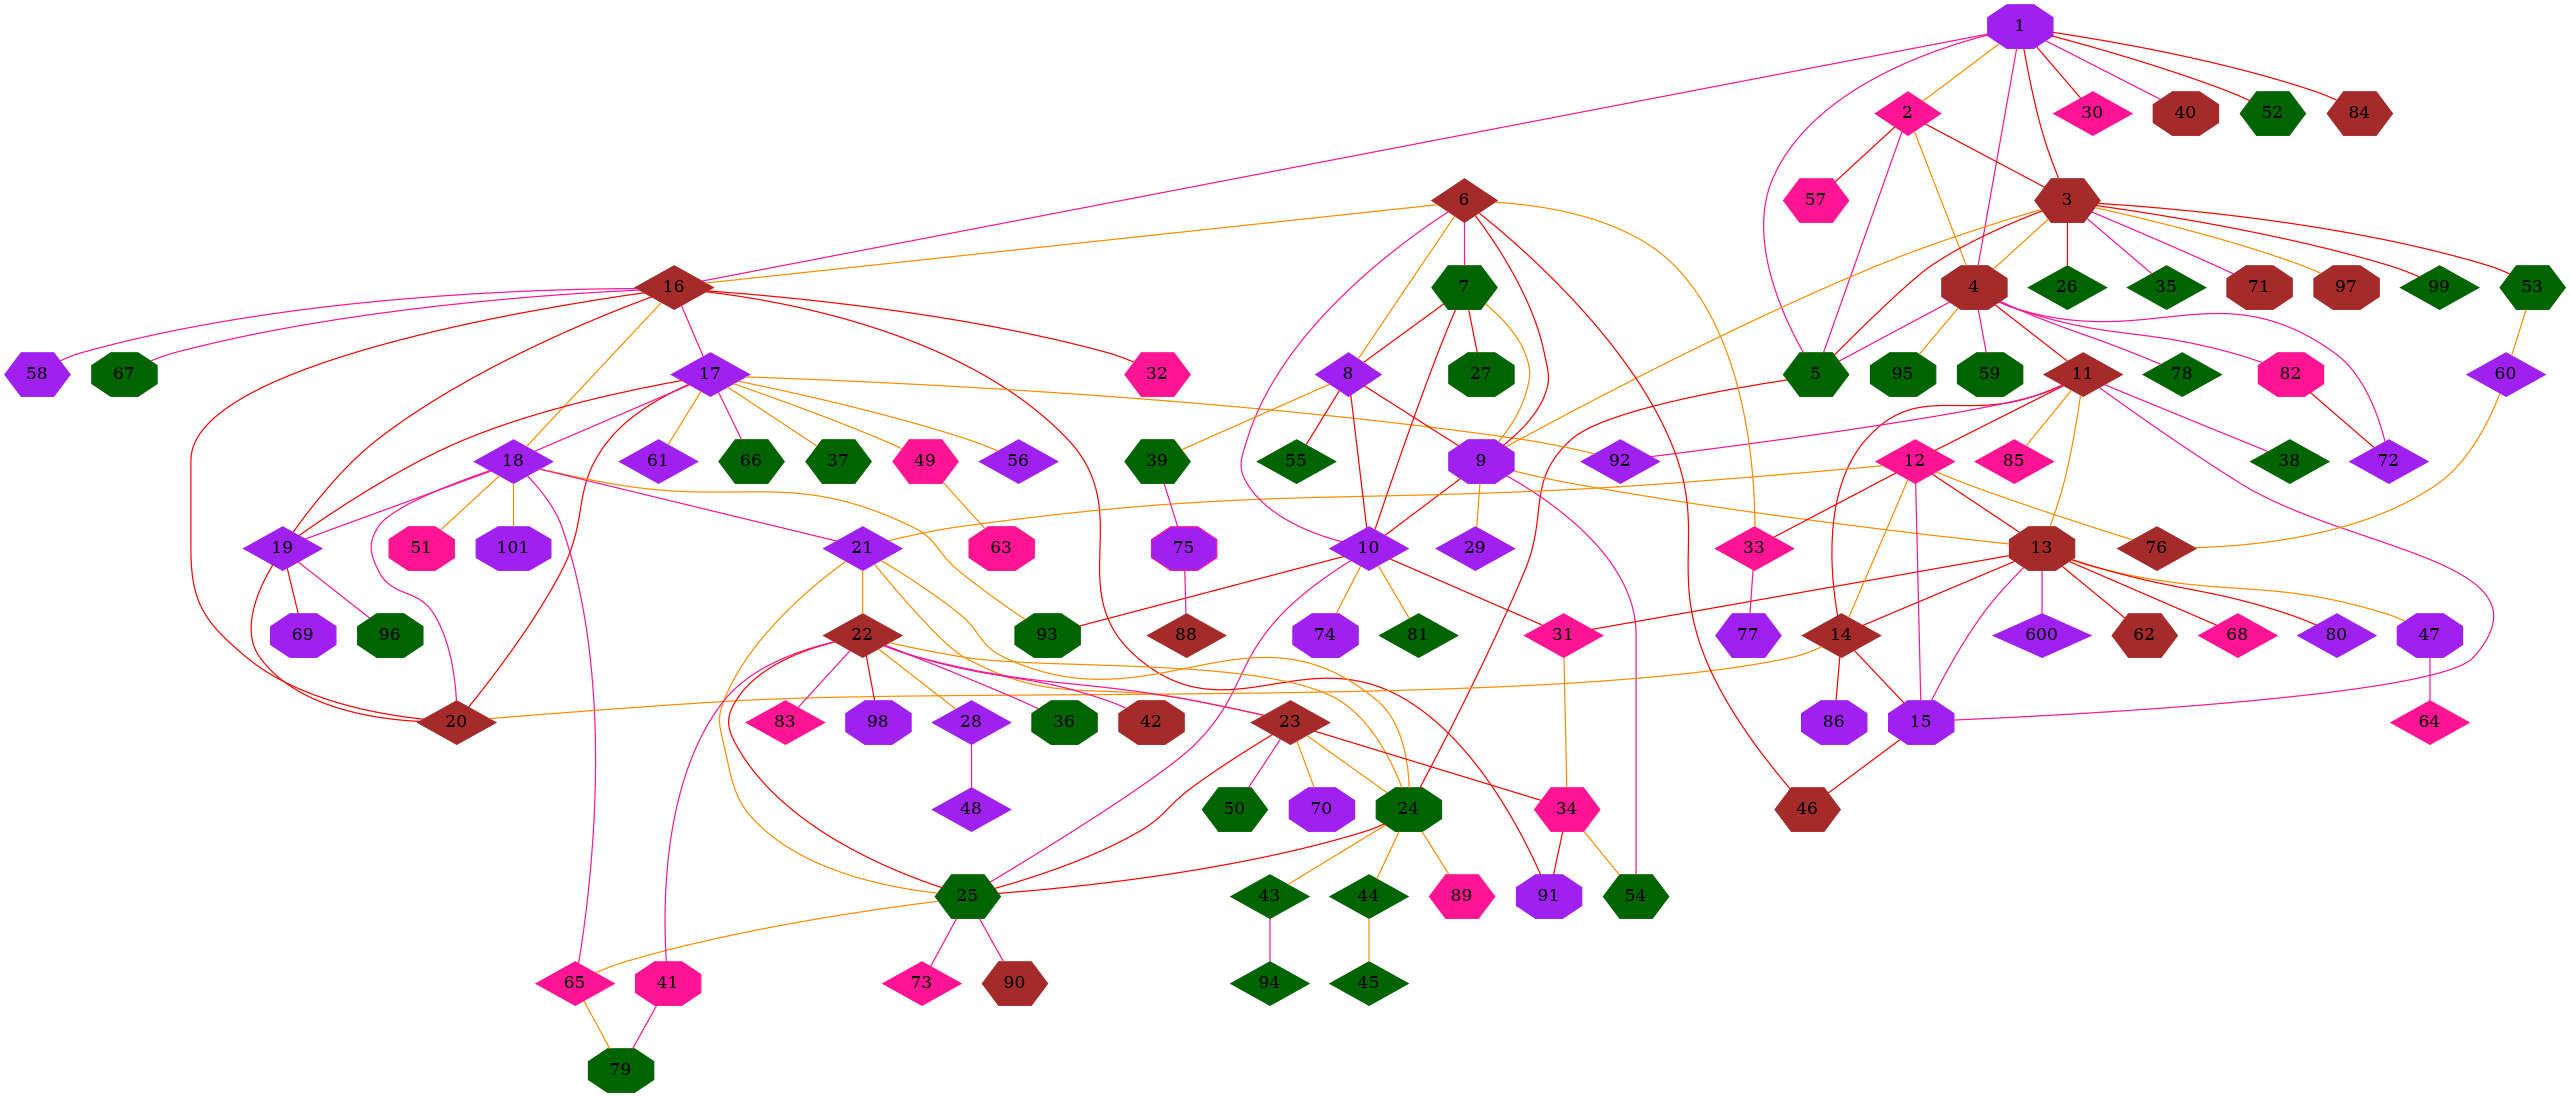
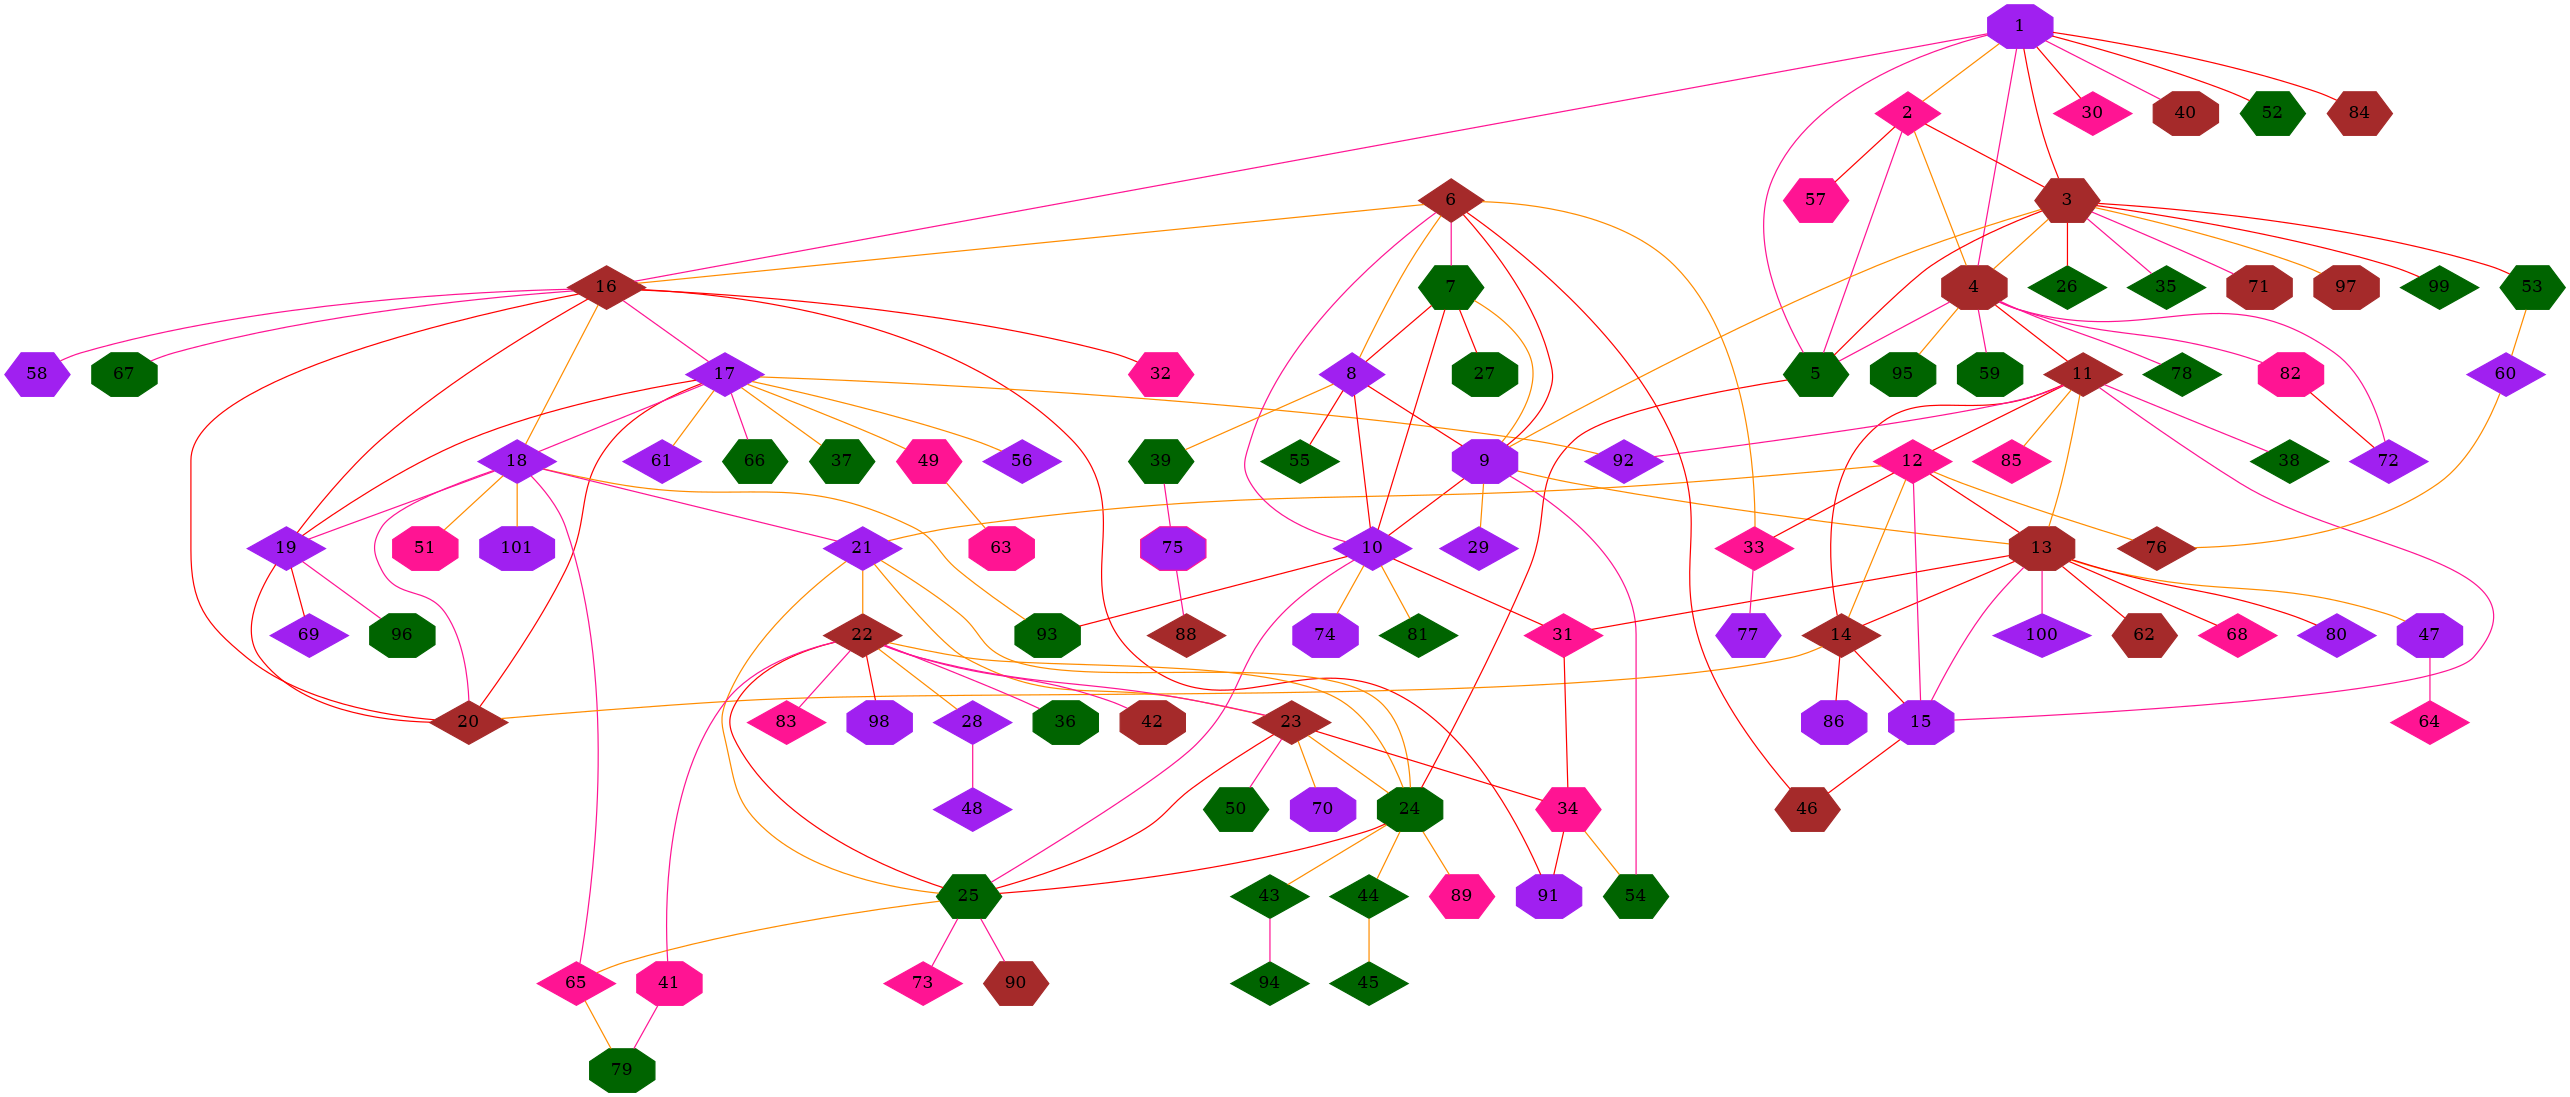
node "69": shape octagon -> diamond
node "600": label "600" -> "100"
edge "31" -- "34": color darkorange -> red
